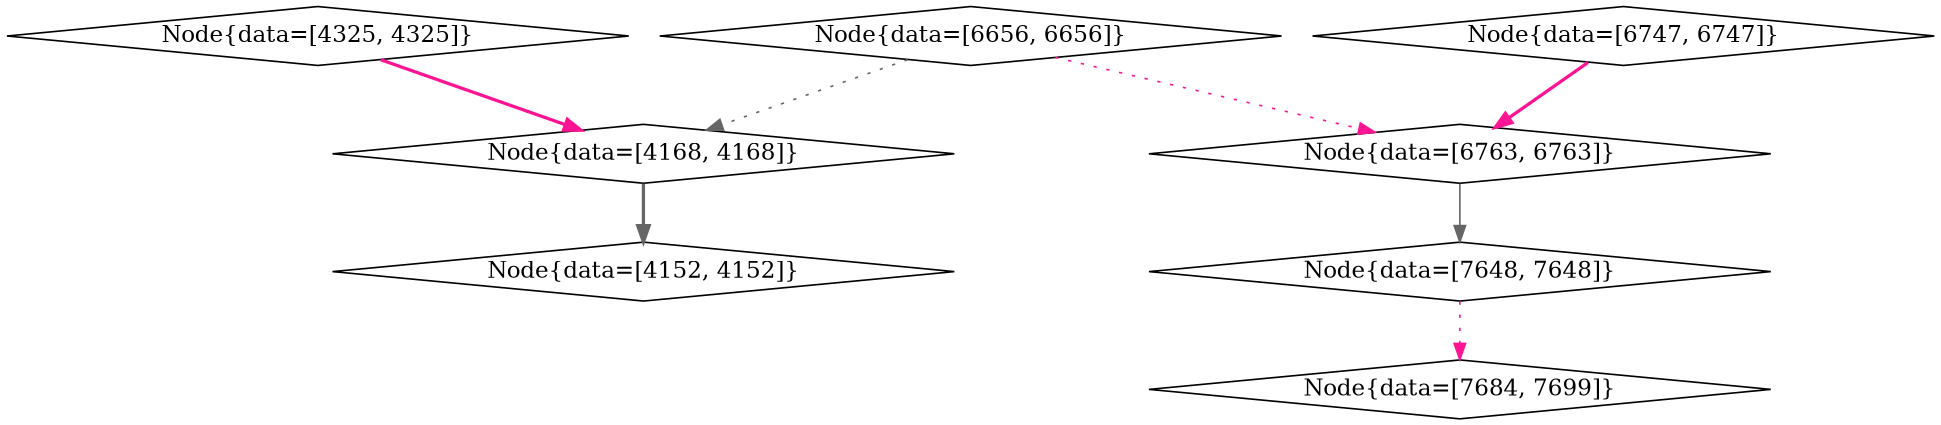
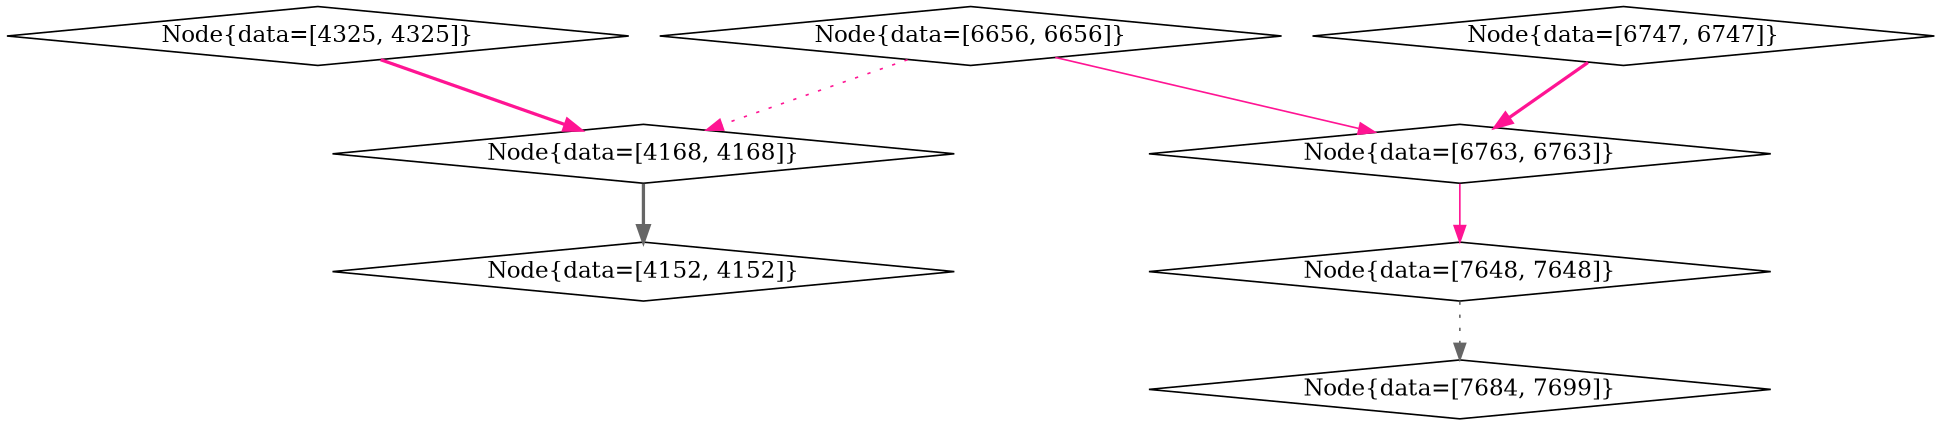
edge "Node{data=[6656, 6656]}" -> "Node{data=[4168, 4168]}": color gray40 -> deeppink
edge "Node{data=[6656, 6656]}" -> "Node{data=[6763, 6763]}": style dotted -> solid
edge "Node{data=[6763, 6763]}" -> "Node{data=[7648, 7648]}": color gray40 -> deeppink
edge "Node{data=[7648, 7648]}" -> "Node{data=[7684, 7699]}": color deeppink -> gray40
